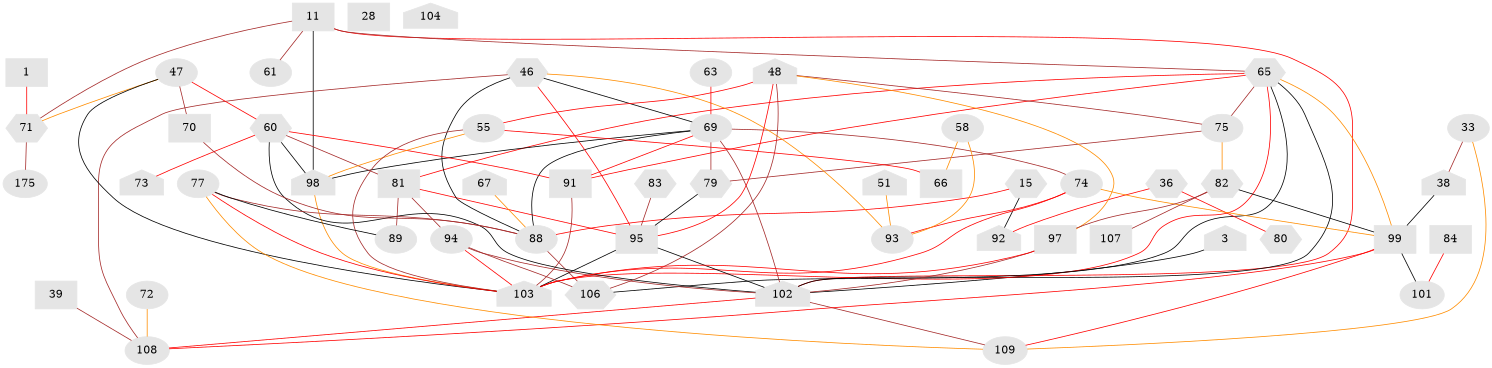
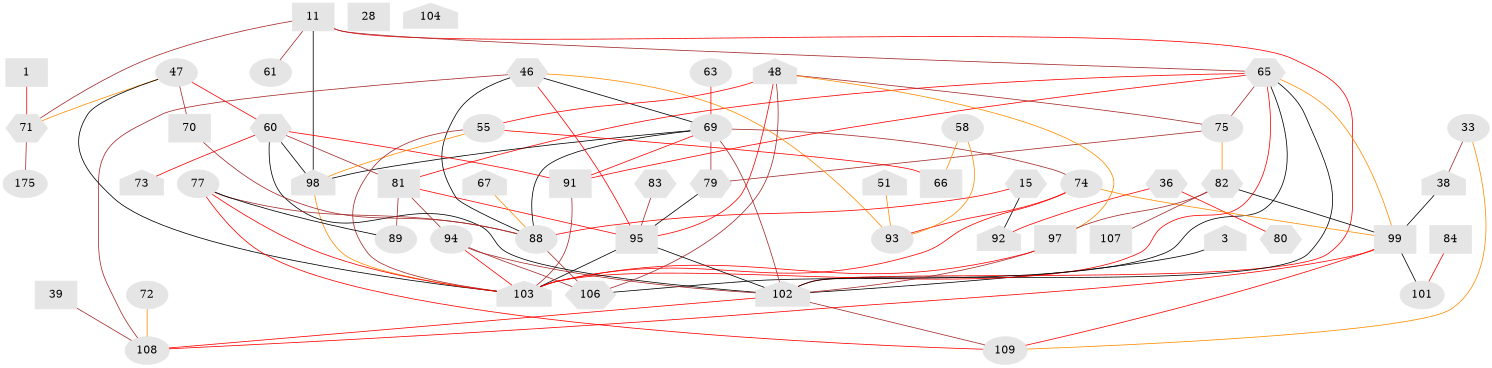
edge "77" -- "109": color darkorange -> red
